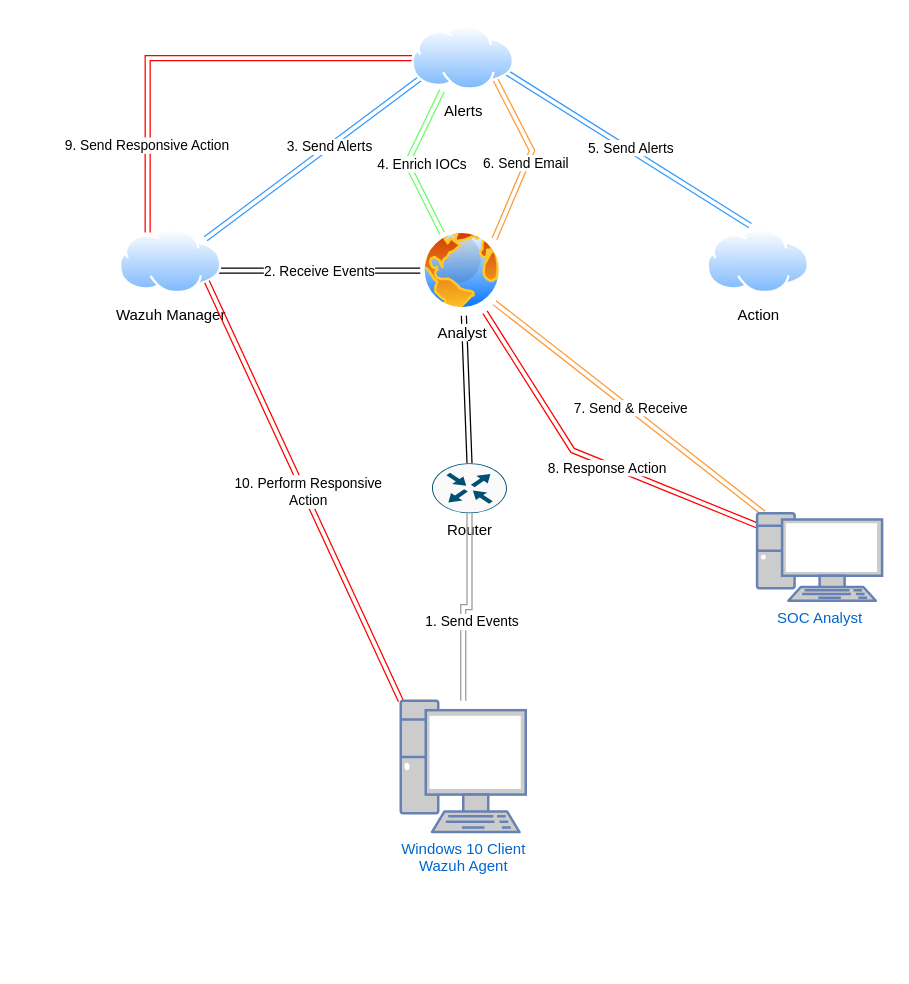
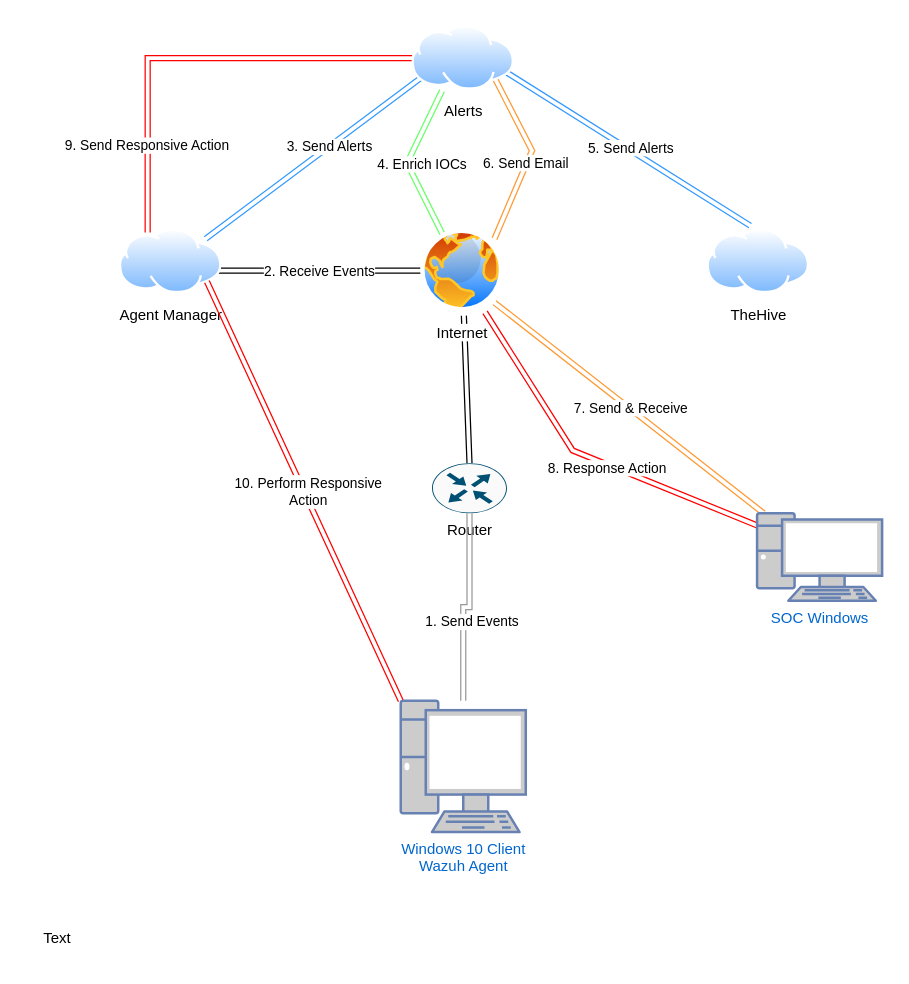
node "Wazuh Manager": label "Wazuh Manager" -> "Agent Manager"
node "Action": label "Action" -> "TheHive"
node "Analyst": label "Analyst" -> "Internet"
node "SOC Analyst": label "SOC Analyst" -> "SOC Windows"
node "Text": added
